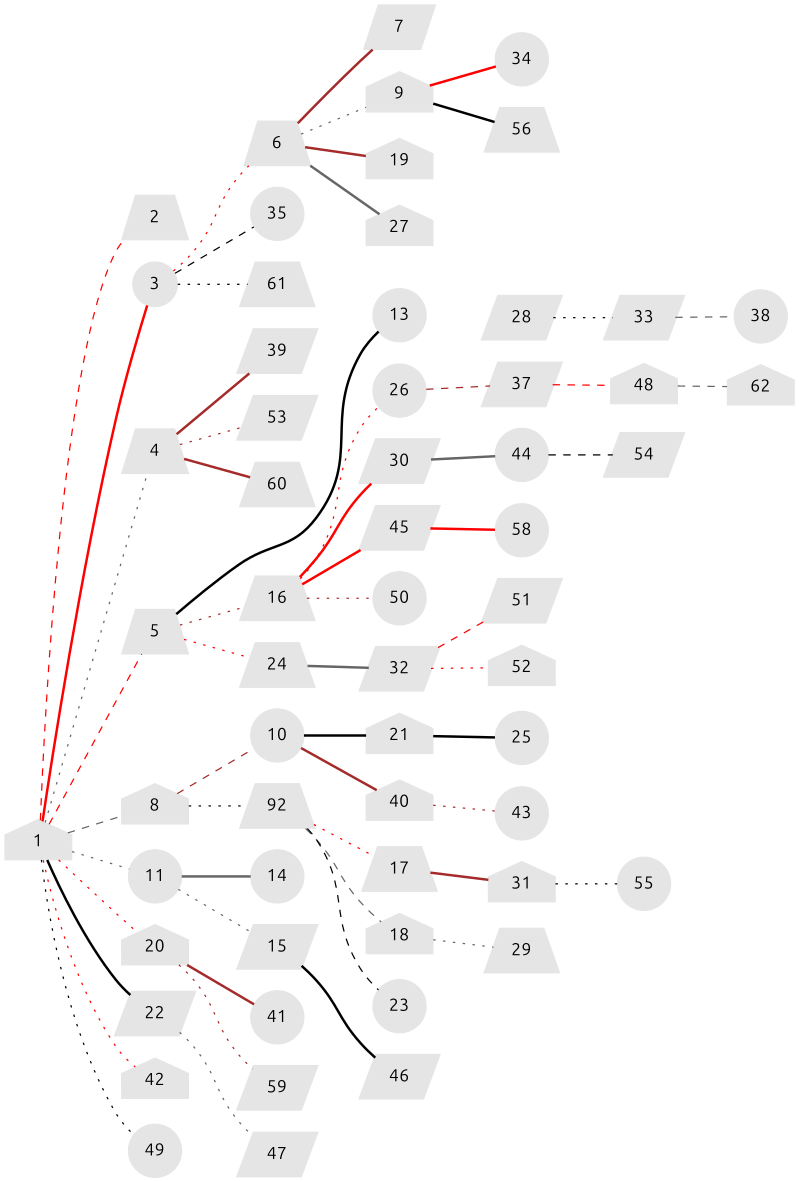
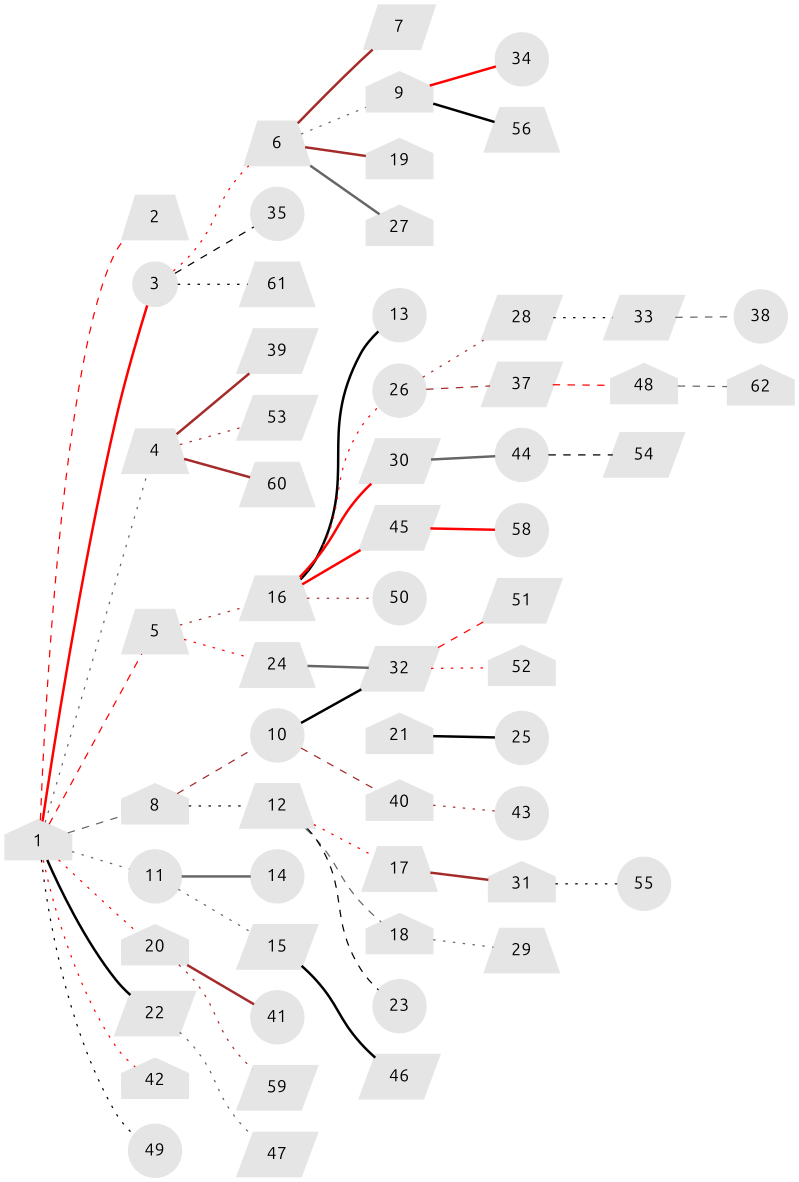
edge "28" -- "26": added
edge "13" -- "5": now "13" -- "16"
edge "10" -- "21": now "10" -- "32"
edge "10" -- "40": style bold -> dashed
node "92": label "92" -> "12"
